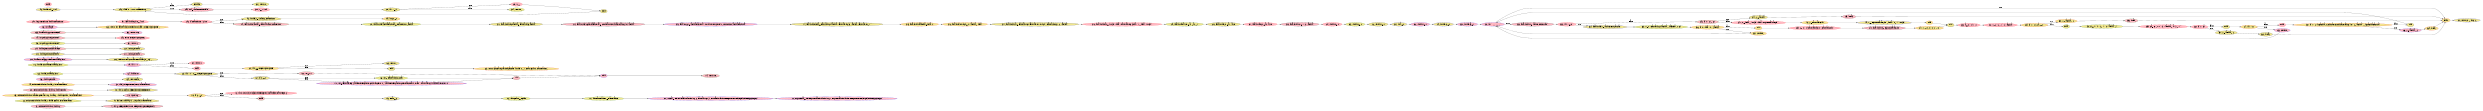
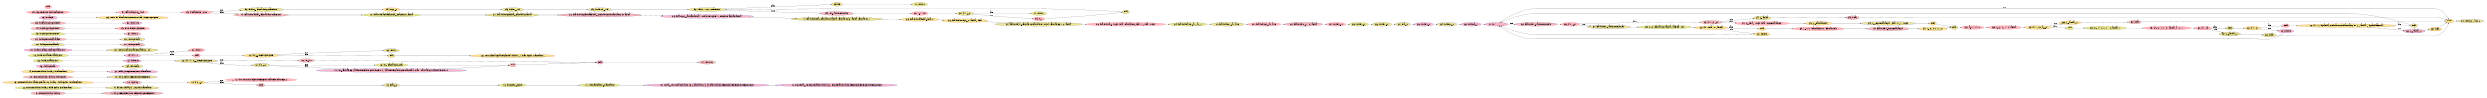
node "295:  double r = 1.0d": added
node "293:  double p = Well.exp(-meanPoisson)": label "293:  double p = Well.exp(-meanPoisson)" -> "293:  double p = FastMath.exp(-meanPoisson)"
node "150:  this(p, DEFAULT_EPSILON, maxIterations)": label "150:  this(p, DEFAULT_EPSILON, maxIterations)" -> "150:  endfor(p, DEFAULT_EPSILON, maxIterations)"
